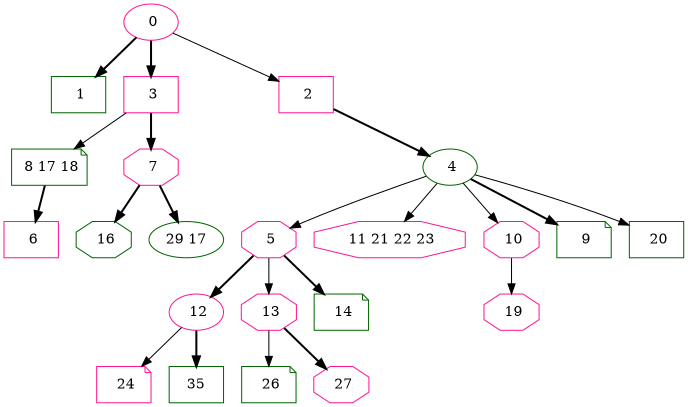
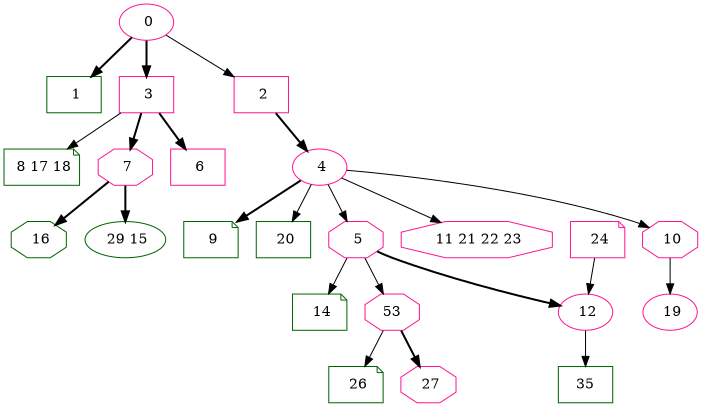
node "4": color darkgreen -> deeppink
edge "8 17 18" -> "6": now "3" -> "6"
node "29 17": label "29 17" -> "29 15"
edge "5" -> "14": style bold -> solid
node "13": label "13" -> "53"
node "19": shape octagon -> ellipse
edge "12" -> "24": reversed
edge "12" -> "35": style bold -> solid
